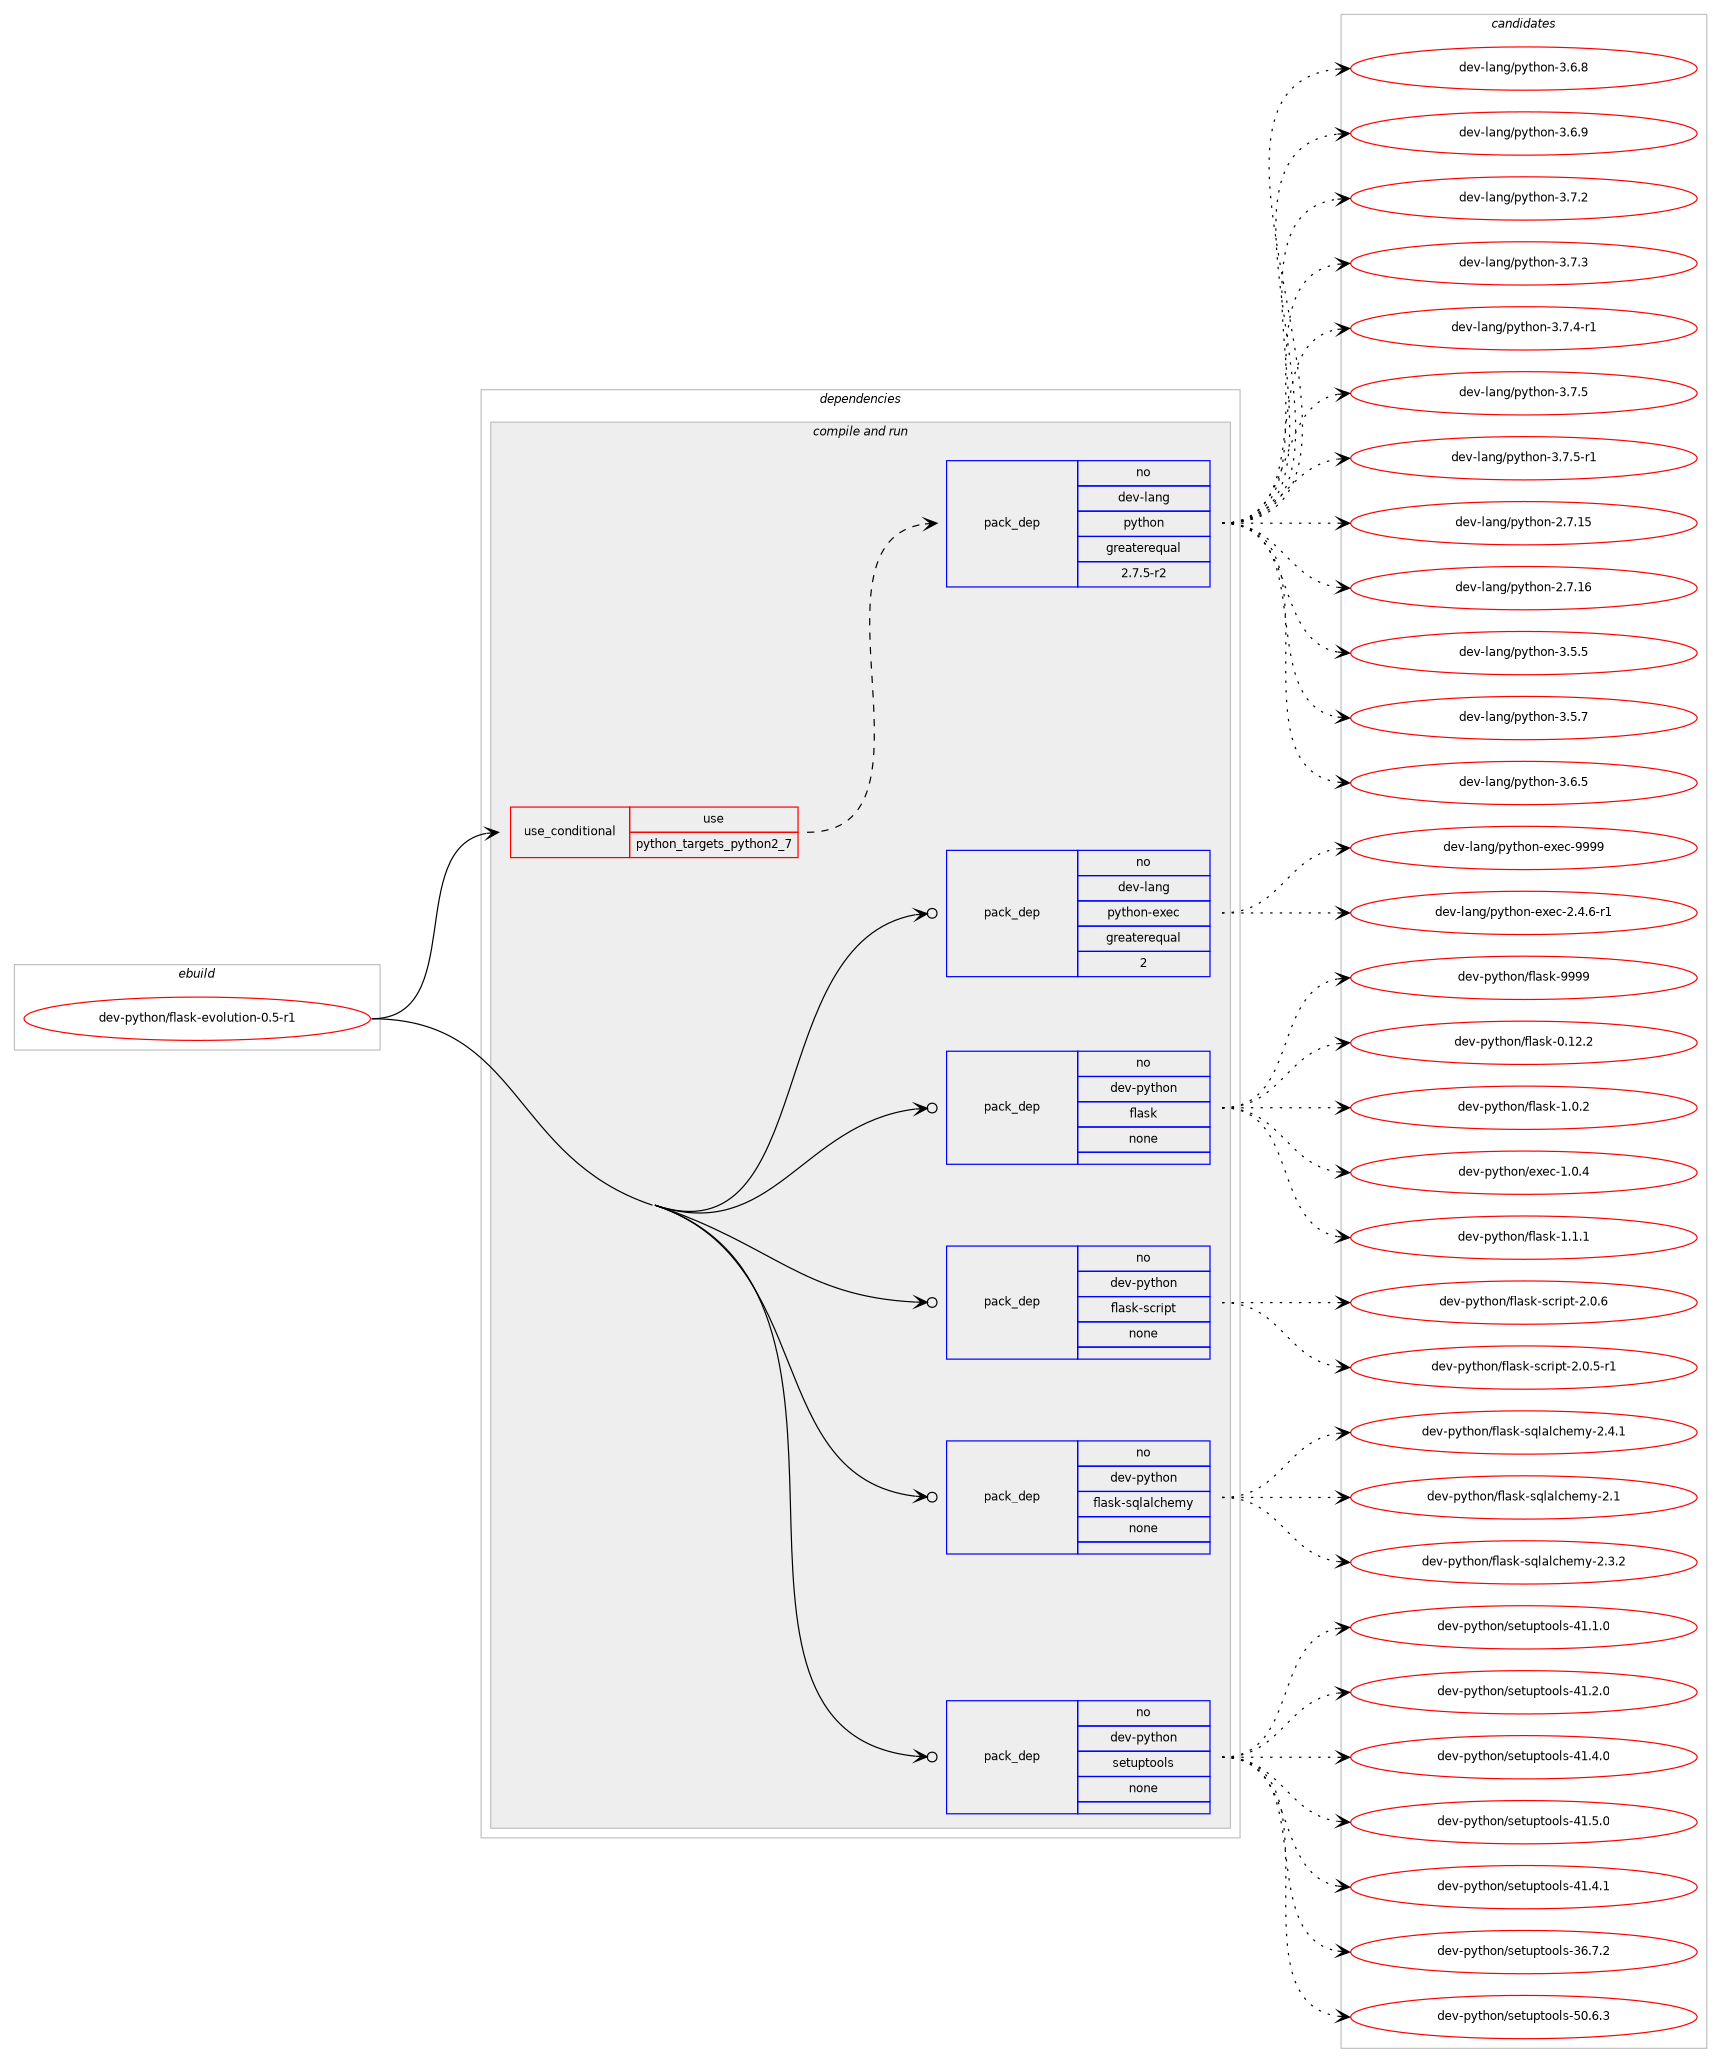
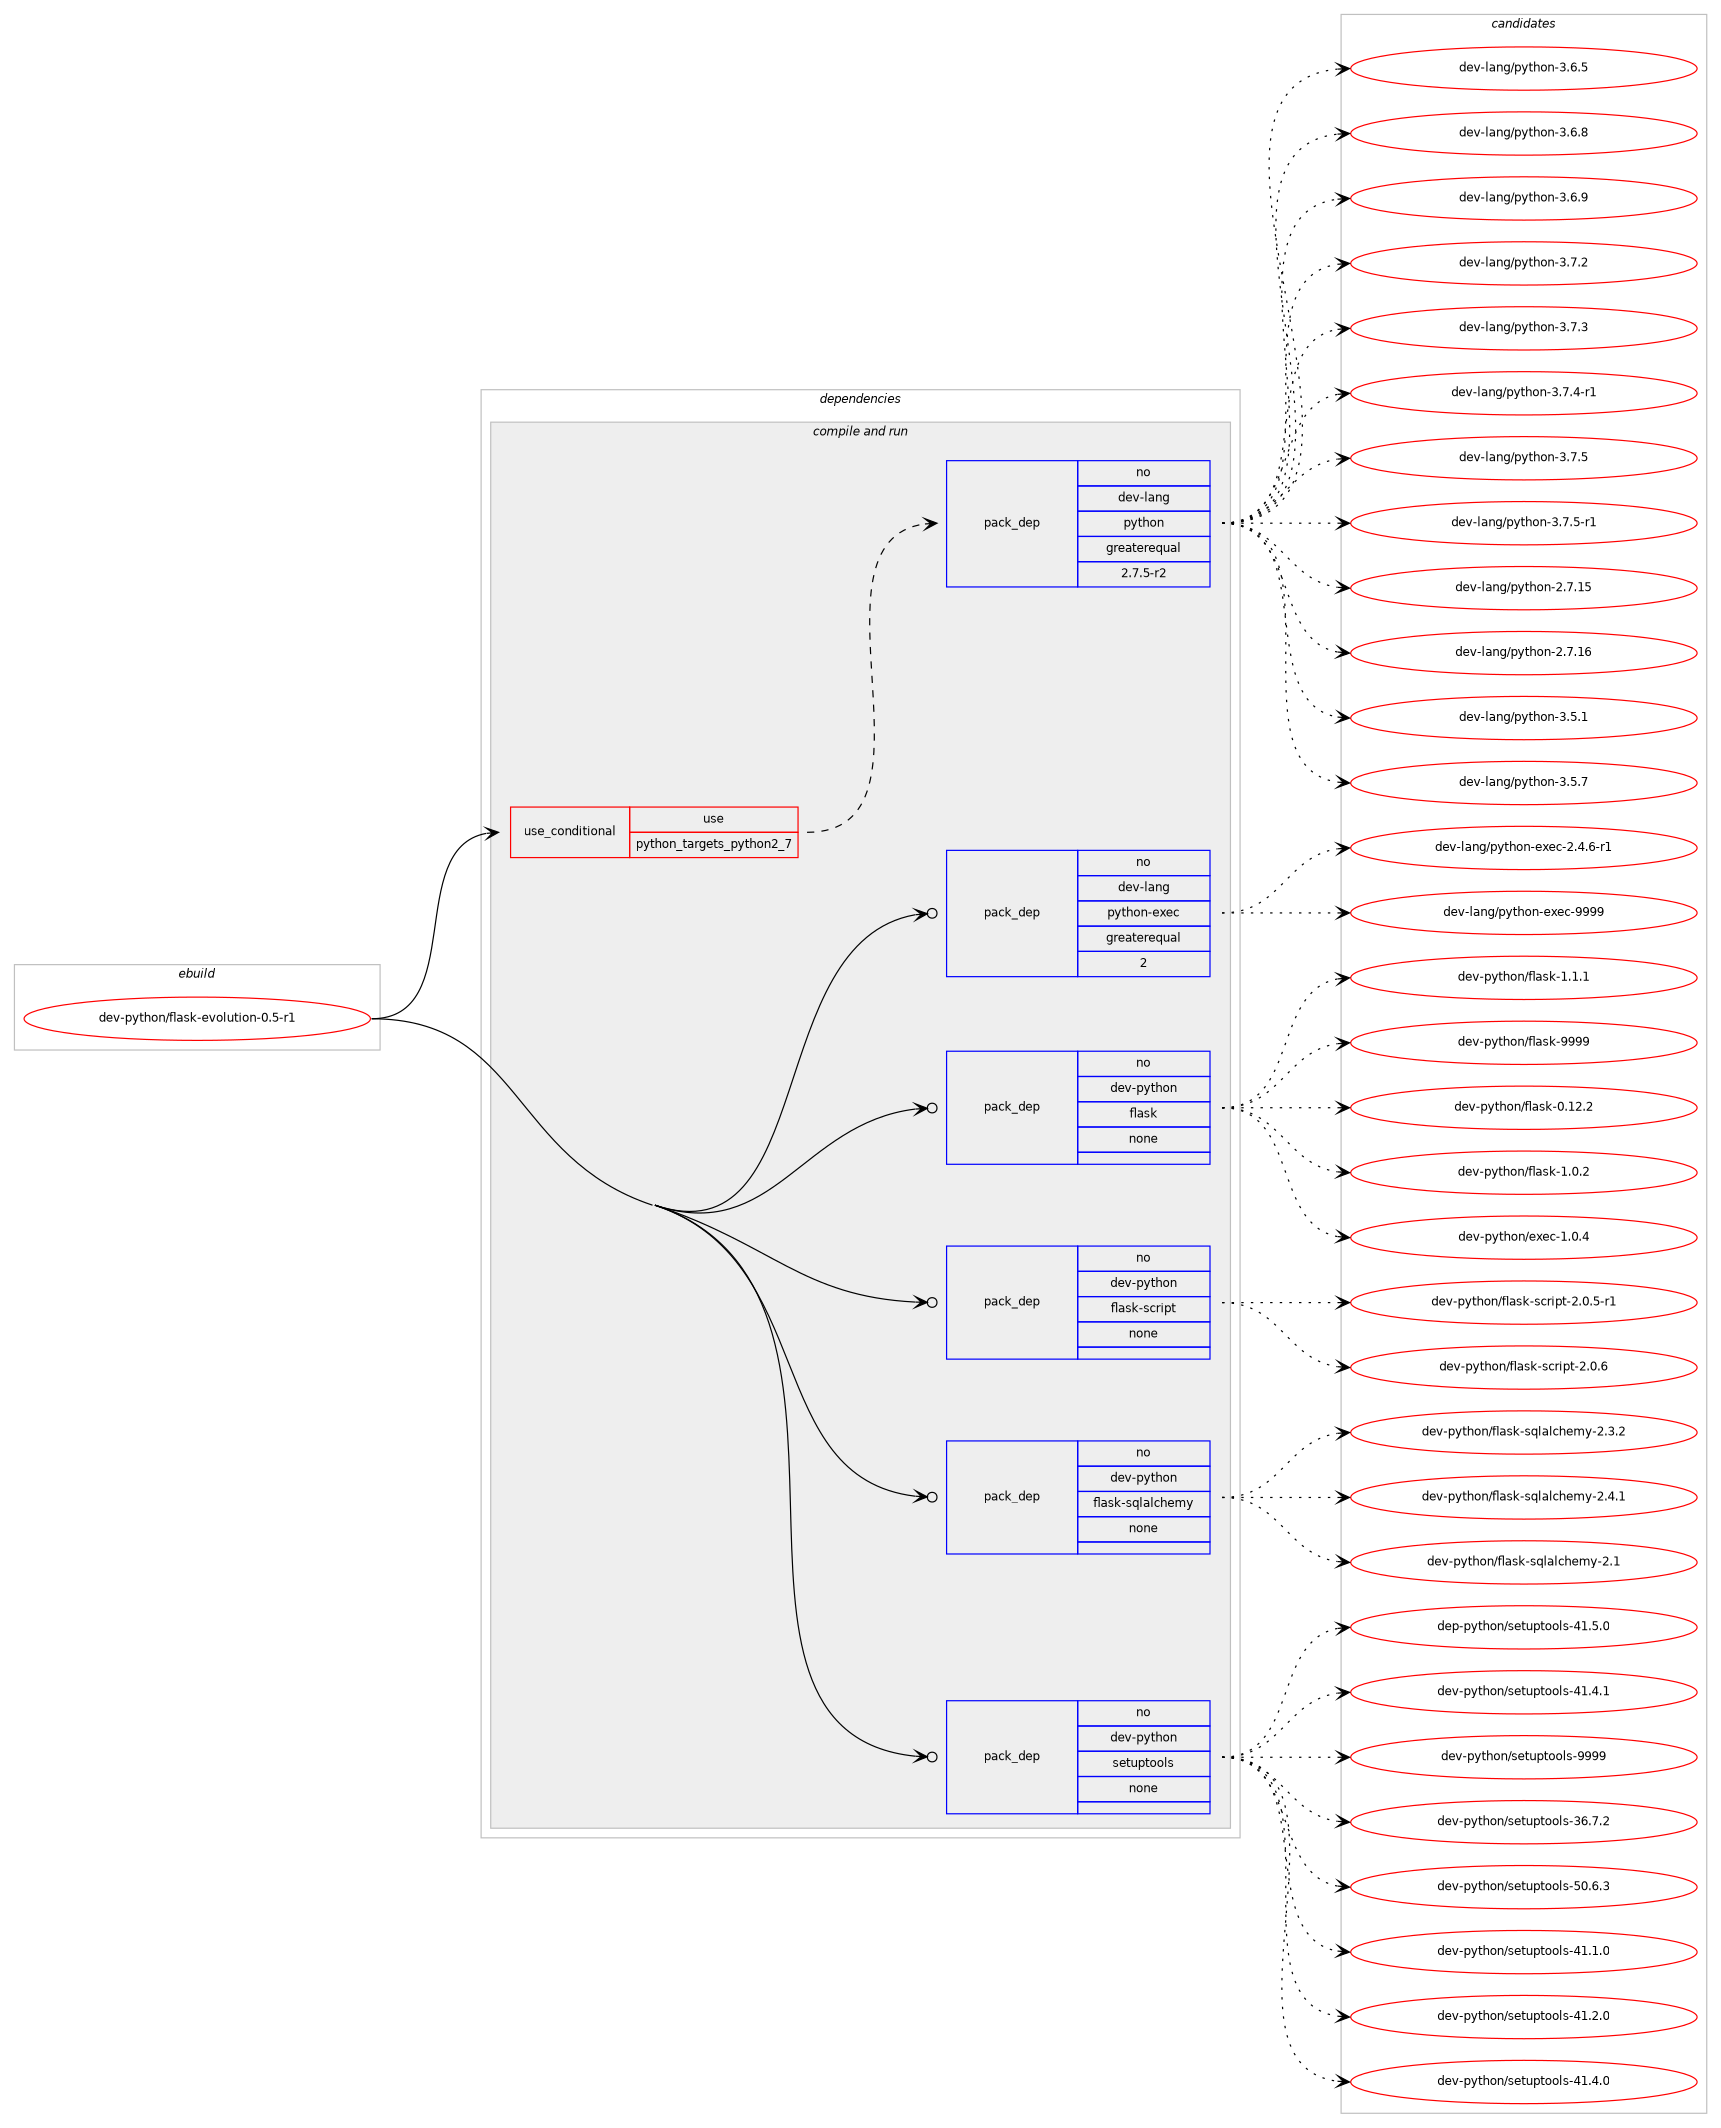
node "dev-lang/python-3.5.5": label "dev-lang/python-3.5.5" -> "dev-lang/python-3.5.1"
node "dev-python/setuptools-9999": added
node "dev-python/setuptools-41.5.0": label "dev-python/setuptools-41.5.0" -> "dep-python/setuptools-41.5.0"
